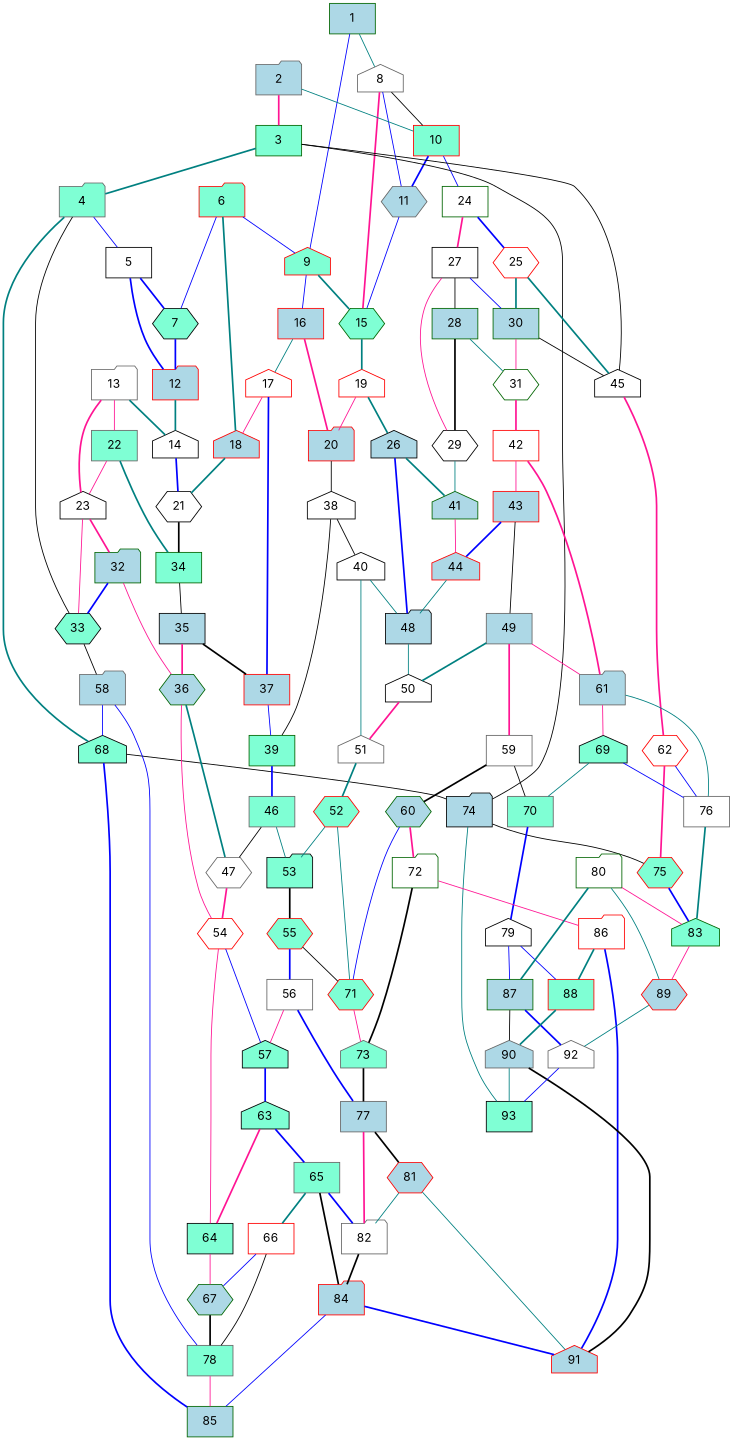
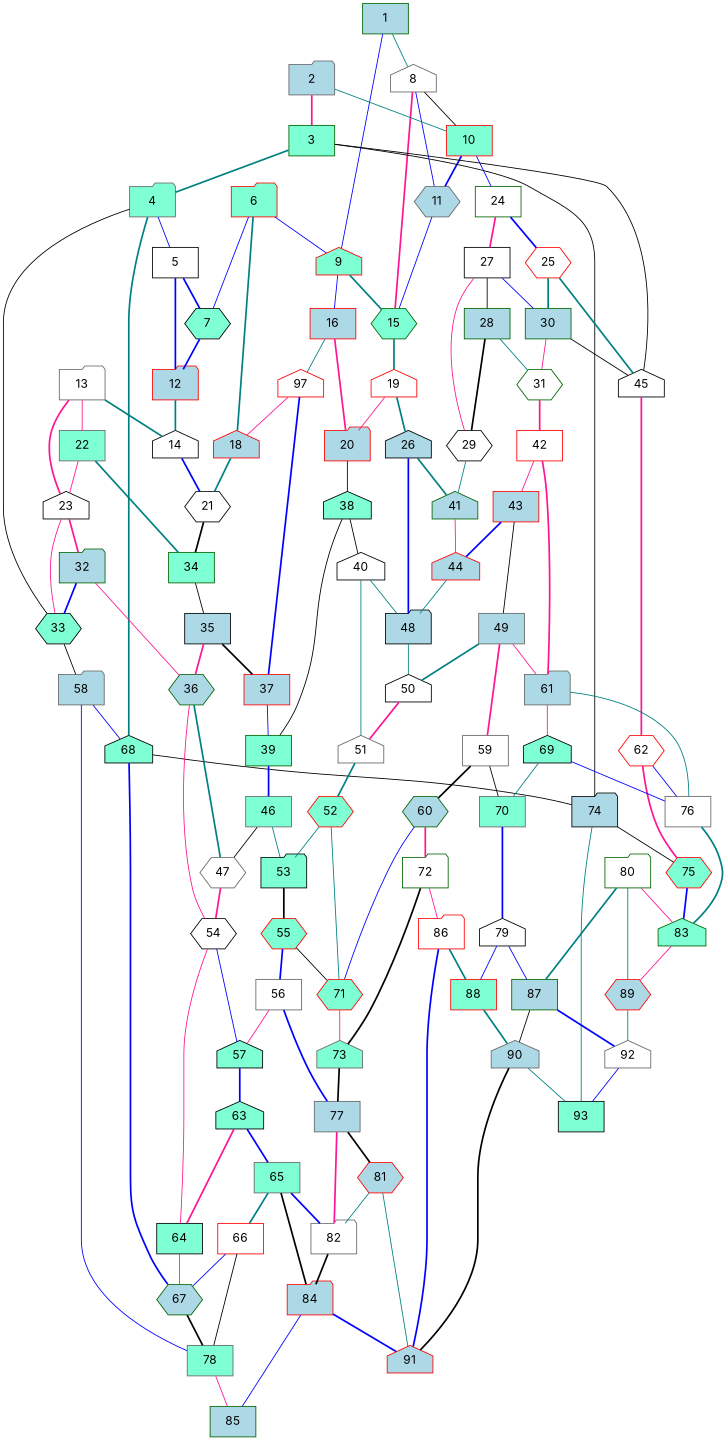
node "17": label "17" -> "97"
node "38": fillcolor white -> aquamarine
node "54": color red -> black
edge "68" -- "85": now "68" -- "67"
